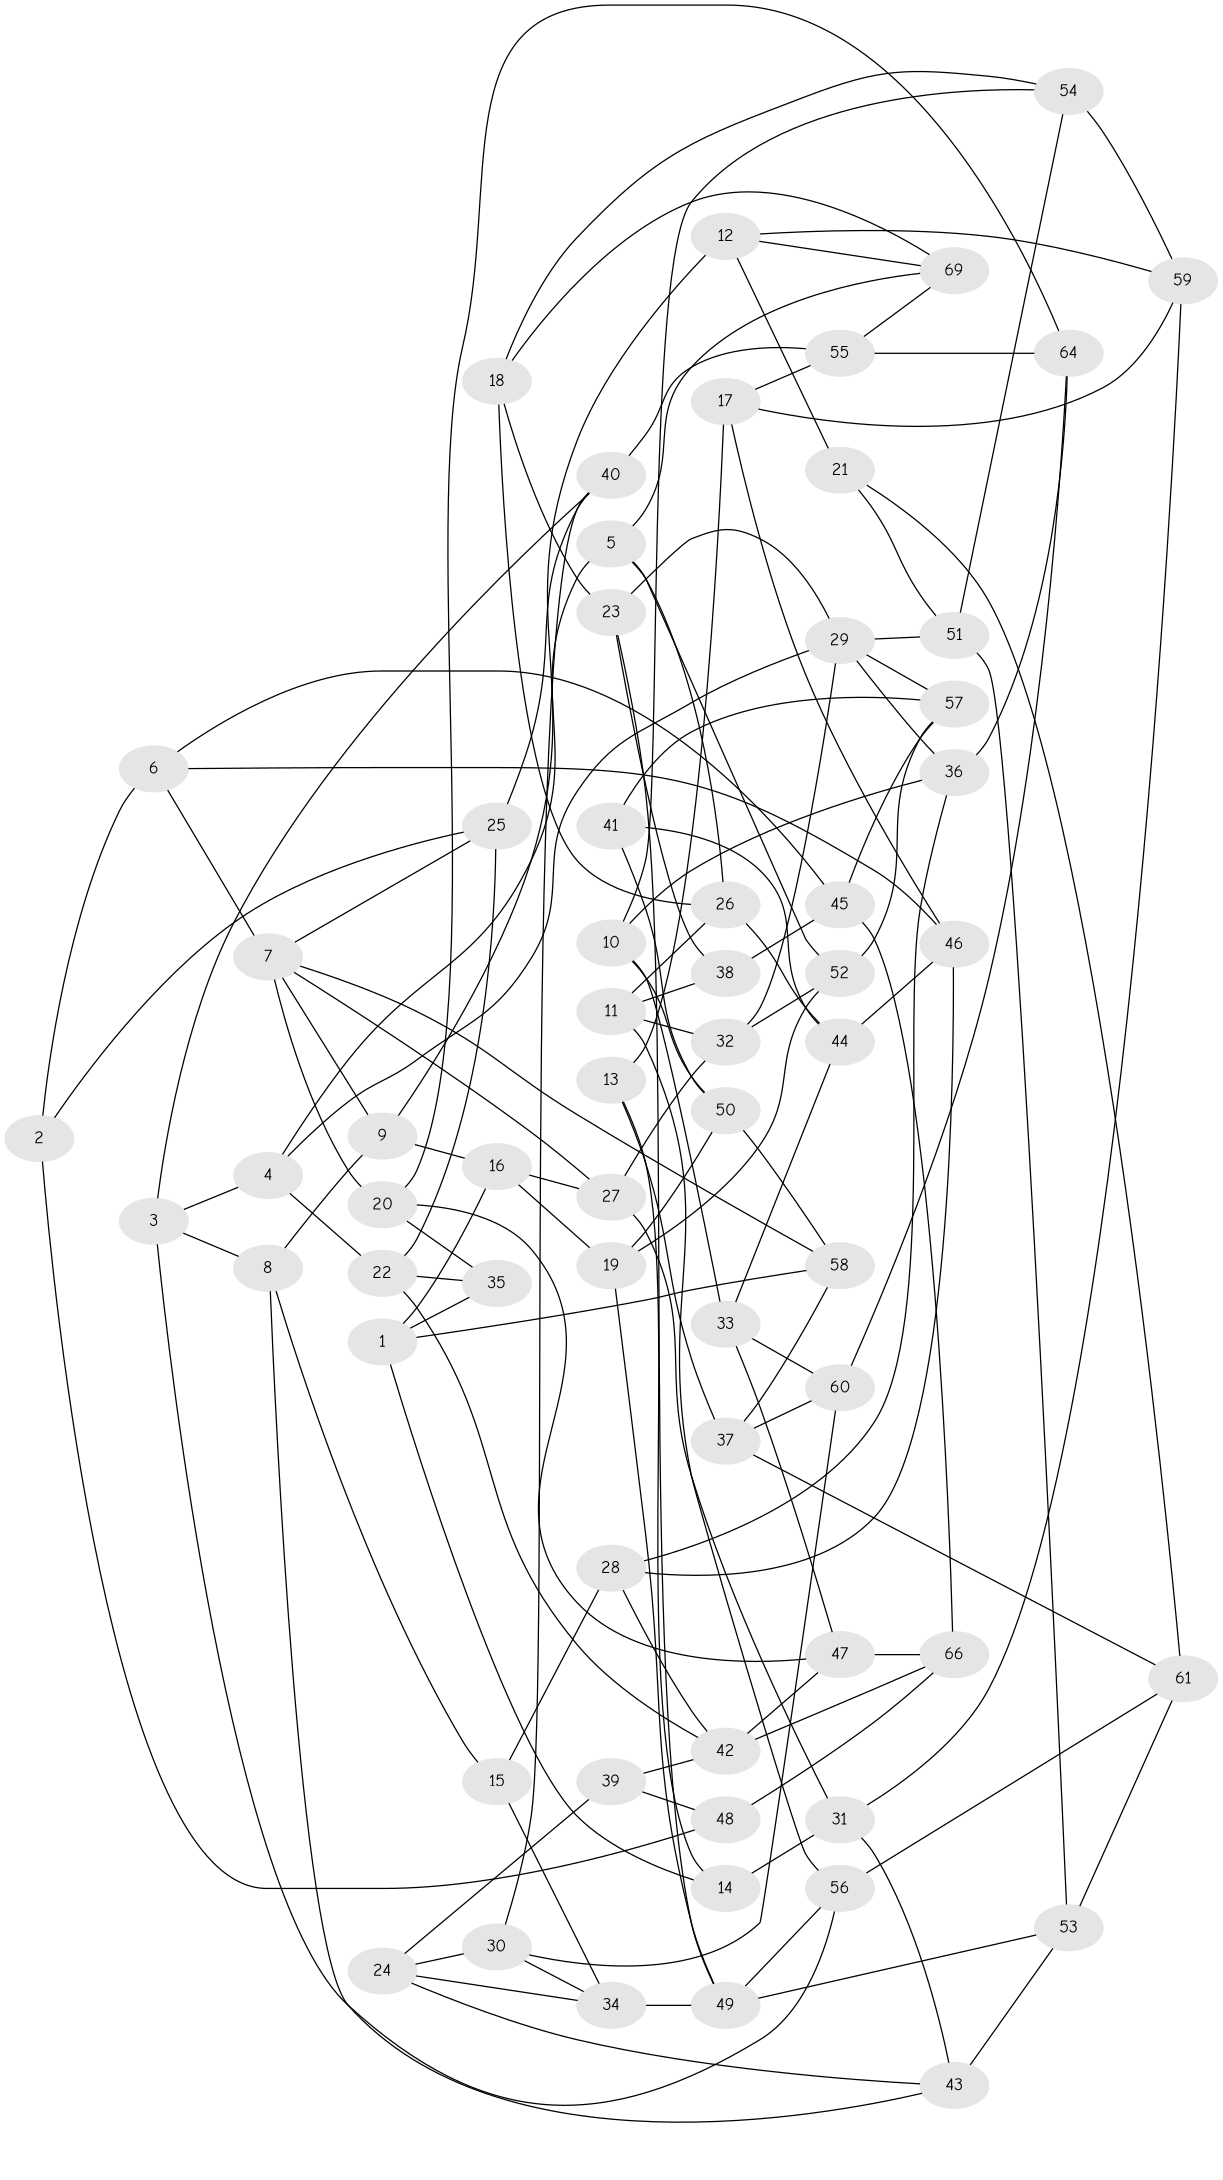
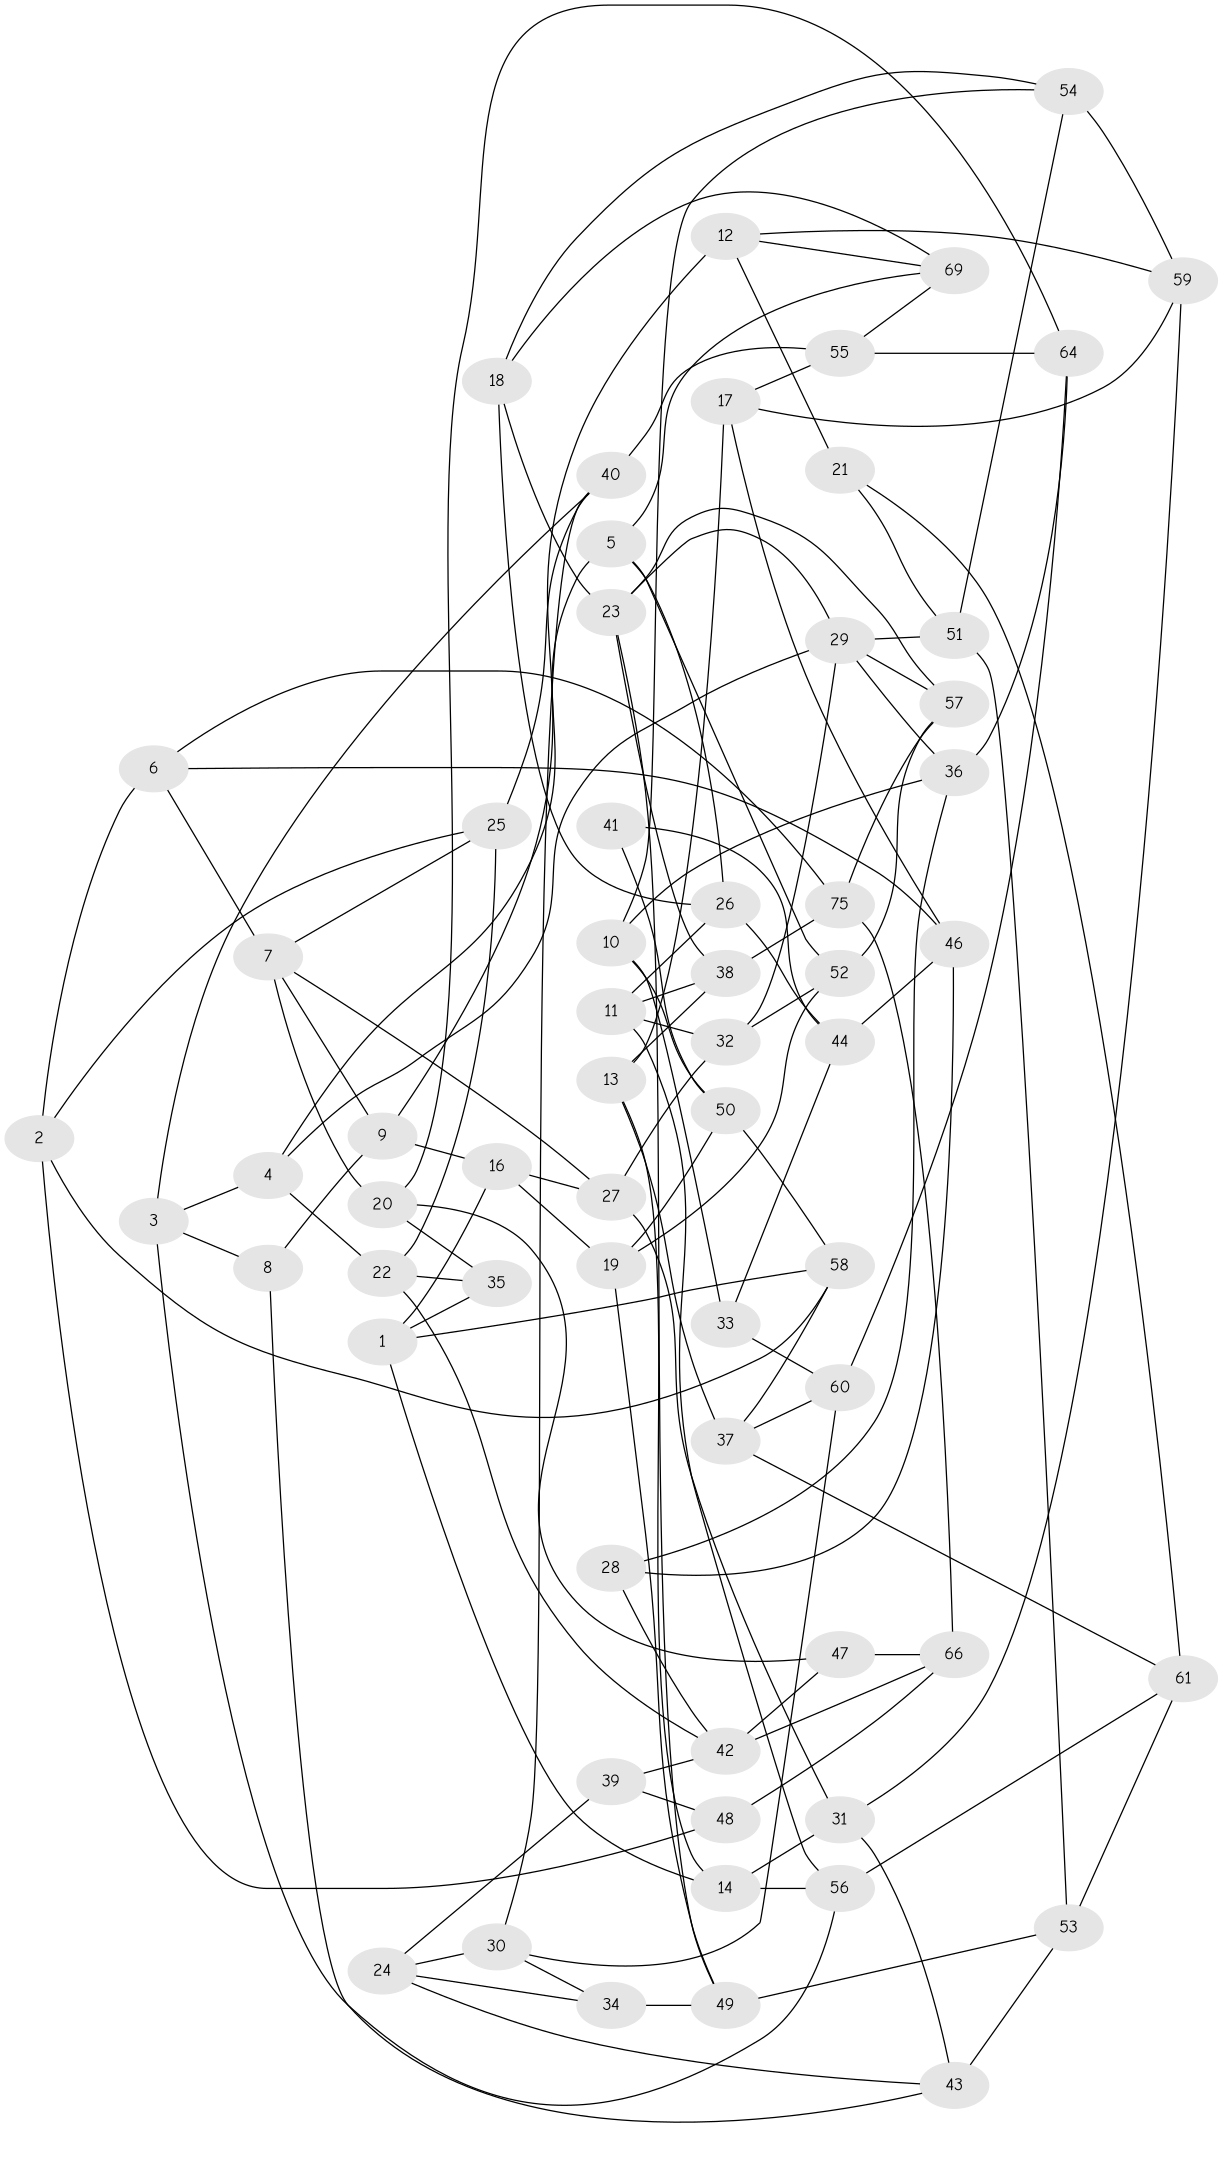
edge "57" -- "41": now "57" -- "23"
node "45": label "45" -> "75"
edge "38" -- "13": added
edge "7" -- "58": now "2" -- "58"
edge "33" -- "47": removed
node "15": removed
edge "56" -- "49": now "56" -- "14"
